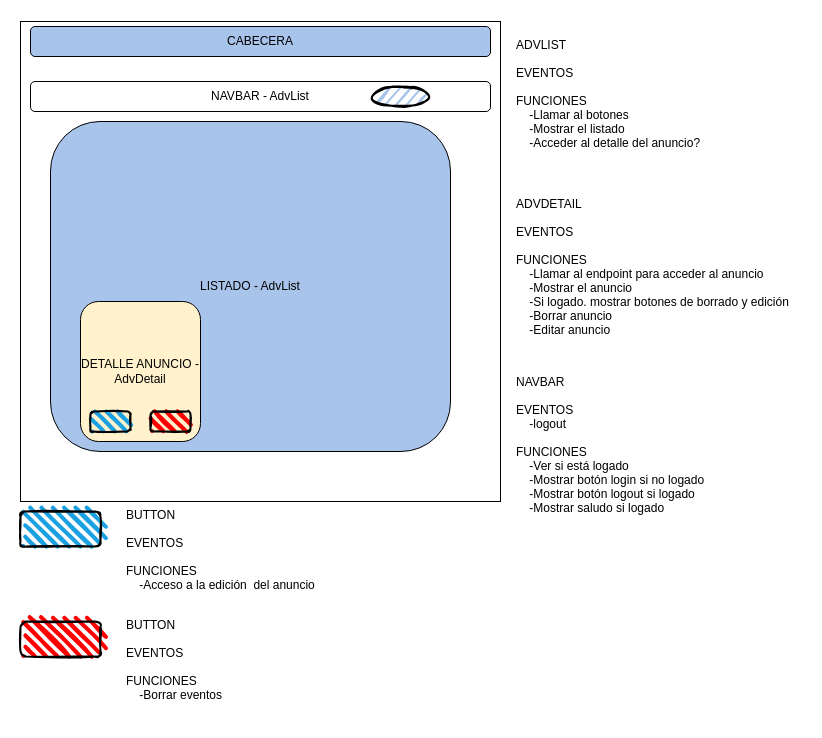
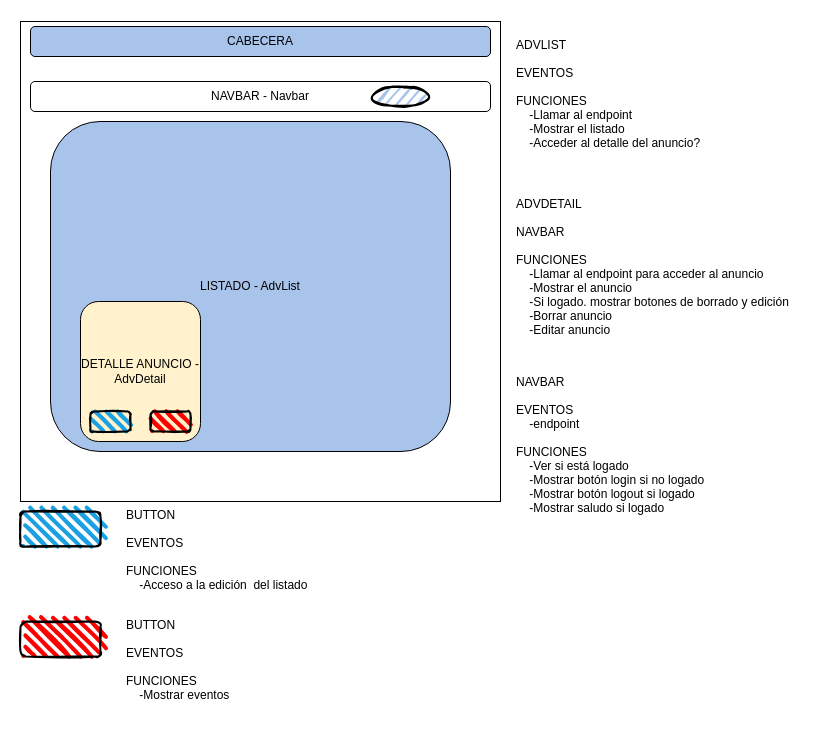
node "ADVLIST EVENTOS FUNCIONES -Llamar al botones -Mostrar el listado -Acceder al detalle del anuncio?": label "ADVLIST EVENTOS FUNCIONES -Llamar al botones -Mostrar el listado -Acceder al detalle del anuncio?" -> "ADVLIST EVENTOS FUNCIONES -Llamar al endpoint -Mostrar el listado -Acceder al detalle del anuncio?"
node "NAVBAR - AdvList": label "NAVBAR - AdvList" -> "NAVBAR - Navbar"
node "ADVDETAIL EVENTOS FUNCIONES -Llamar al endpoint para acceder al anuncio -Mostrar el anuncio -Si logado. mostrar botones de borrado y edición -Borrar anuncio -Editar anuncio": label "ADVDETAIL EVENTOS FUNCIONES -Llamar al endpoint para acceder al anuncio -Mostrar el anuncio -Si logado. mostrar botones de borrado y edición -Borrar anuncio -Editar anuncio" -> "ADVDETAIL NAVBAR FUNCIONES -Llamar al endpoint para acceder al anuncio -Mostrar el anuncio -Si logado. mostrar botones de borrado y edición -Borrar anuncio -Editar anuncio"
node "NAVBAR EVENTOS -logout FUNCIONES -Ver si está logado -Mostrar botón login si no logado -Mostrar botón logout si logado -Mostrar saludo si logado": label "NAVBAR EVENTOS -logout FUNCIONES -Ver si está logado -Mostrar botón login si no logado -Mostrar botón logout si logado -Mostrar saludo si logado" -> "NAVBAR EVENTOS -endpoint FUNCIONES -Ver si está logado -Mostrar botón login si no logado -Mostrar botón logout si logado -Mostrar saludo si logado"
node "BUTTON EVENTOS FUNCIONES -Acceso a la edición del anuncio": label "BUTTON EVENTOS FUNCIONES -Acceso a la edición del anuncio" -> "BUTTON EVENTOS FUNCIONES -Acceso a la edición del listado"
node "BUTTON EVENTOS FUNCIONES -Borrar eventos": label "BUTTON EVENTOS FUNCIONES -Borrar eventos" -> "BUTTON EVENTOS FUNCIONES -Mostrar eventos"
